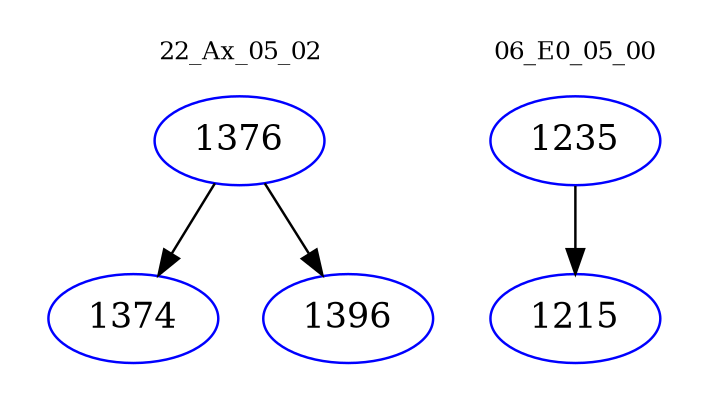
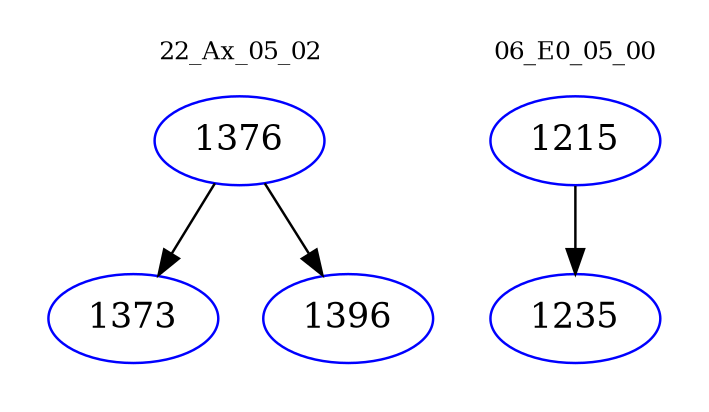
edge "1235" -> "1215": reversed
node "1374": label "1374" -> "1373"
